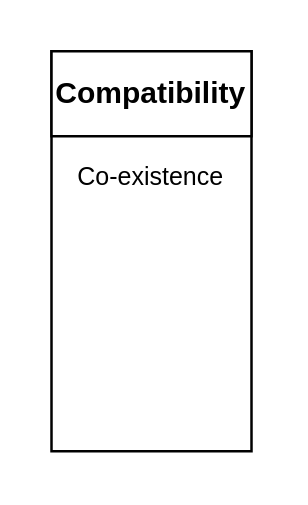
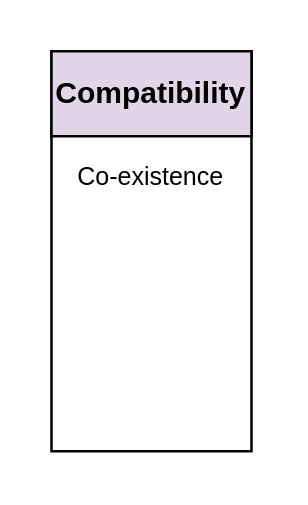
node "Compatibility": fillcolor #ffffff -> #e1d5e7
